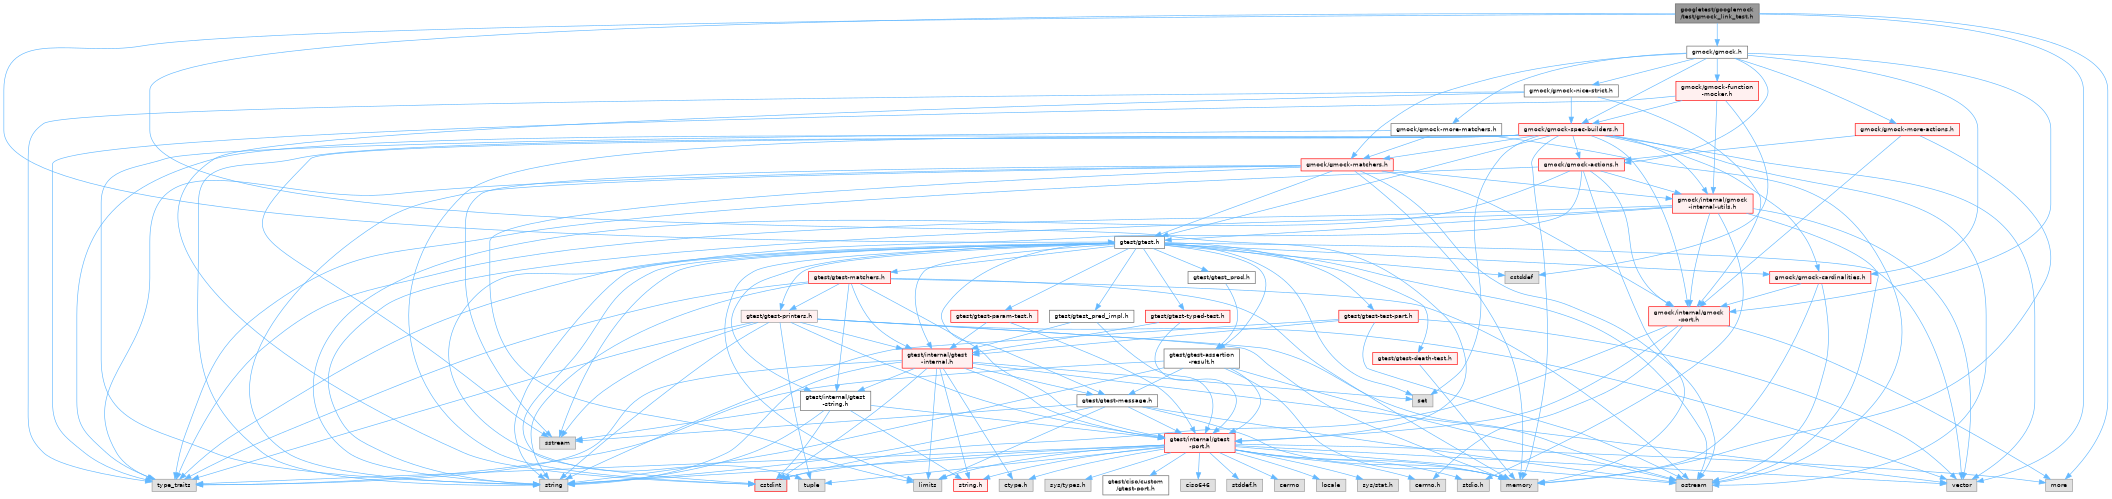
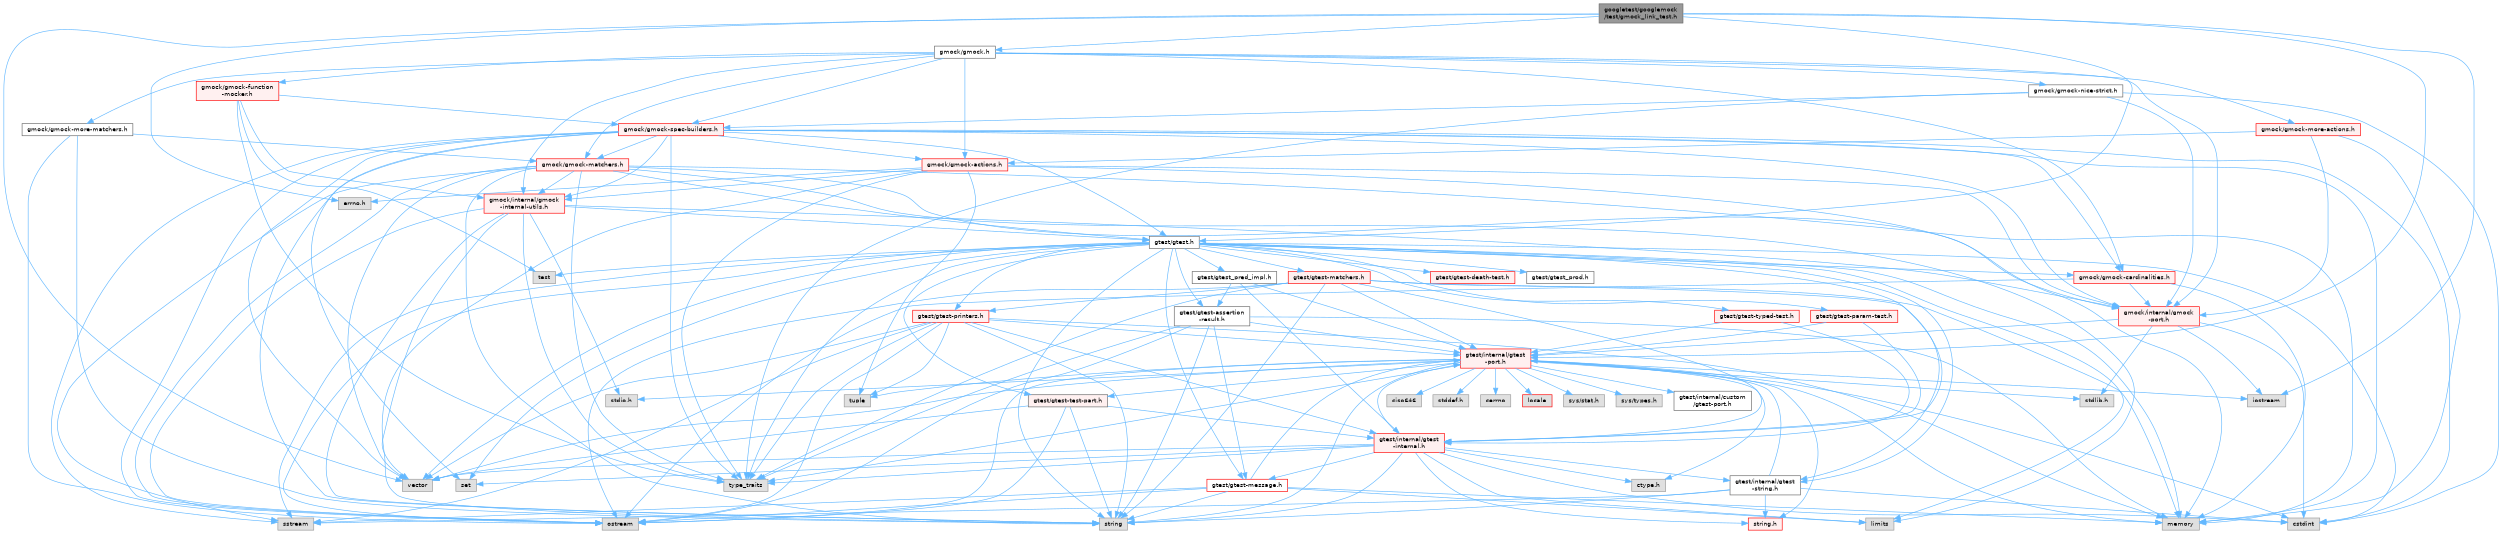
edge "gmock/gmock.h" -> "gmock/internal/gmock -internal-utils.h": added
node "errno.h": added
edge "gmock/gmock-matchers.h" -> "vector": added
node "cstddef": label "cstddef" -> "test"
node "gtest/gtest-printers.h": color grey60 -> red
edge "gtest/gtest_prod.h" -> "gtest/gtest-assertion -result.h": now "gtest/gtest_pred_impl.h" -> "gtest/gtest-assertion -result.h"
node "gtest/gtest-test-part.h": color red -> grey40
node "gtest/gtest-message.h": color grey40 -> red
edge "gtest/gtest-death-test.h" -> "memory": now "gtest/gtest.h" -> "memory"
edge "gtest/internal/gtest -port.h" -> "limits": now "gtest/internal/gtest -port.h" -> "gtest/gtest-test-part.h"
node "cstdint": color red -> grey60
node "gtest/ciso/custom /gtest-port.h": label "gtest/ciso/custom /gtest-port.h" -> "gtest/internal/custom /gtest-port.h"
node "locale": color grey60 -> red
node "cerrno.h": label "cerrno.h" -> "stdlib.h"
node "more": label "more" -> "iostream"
